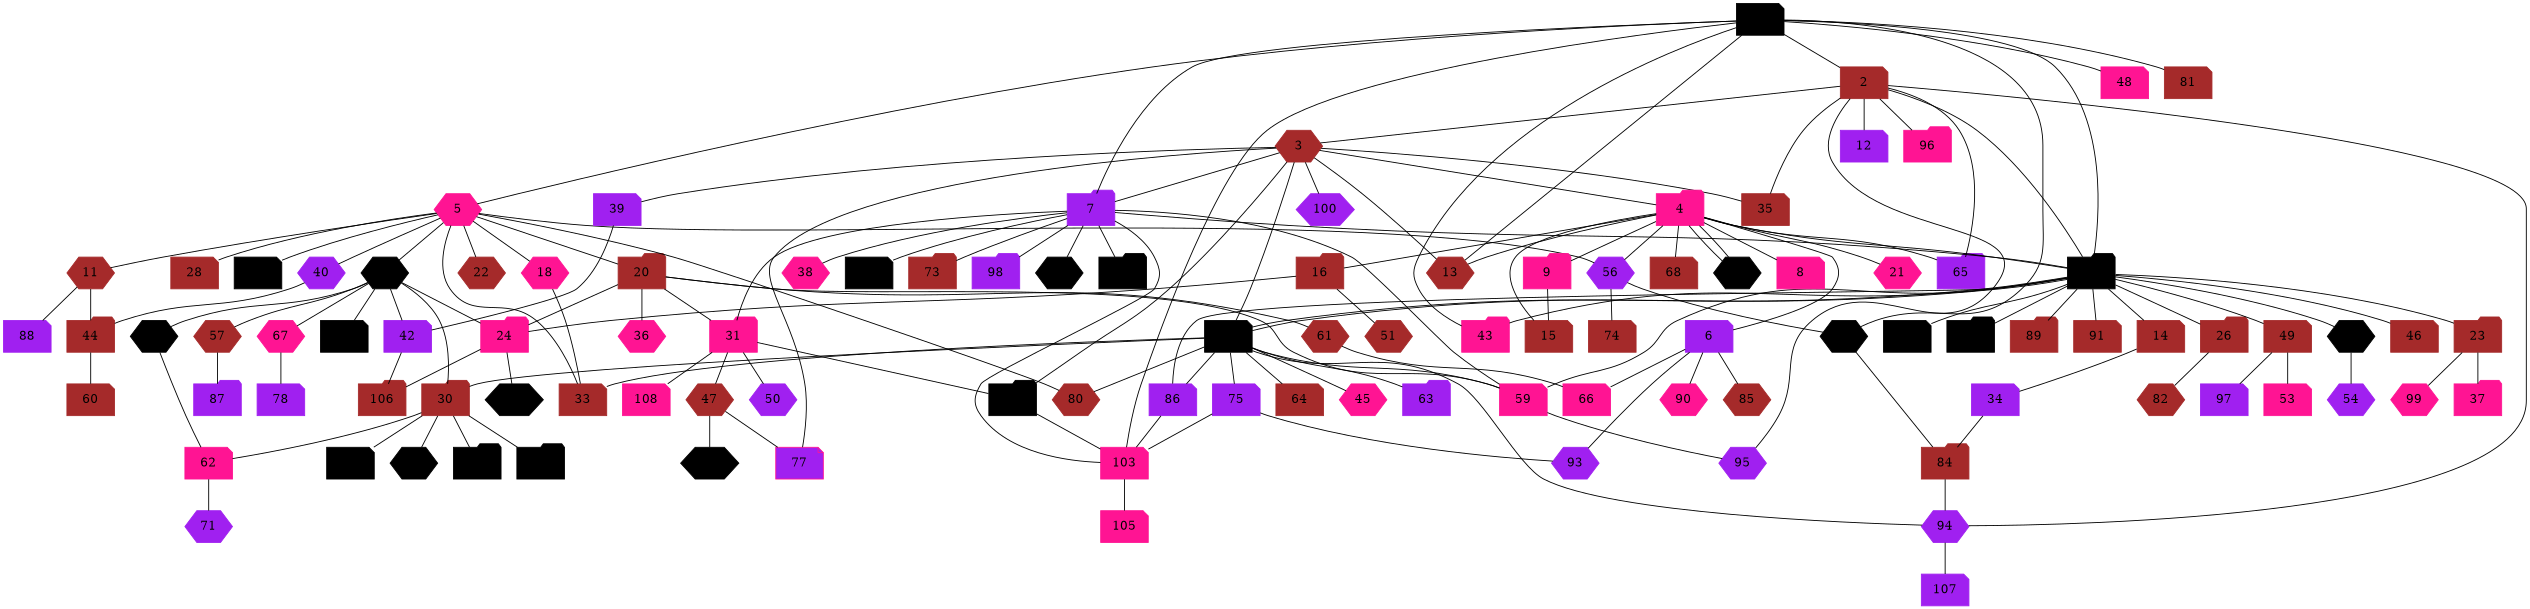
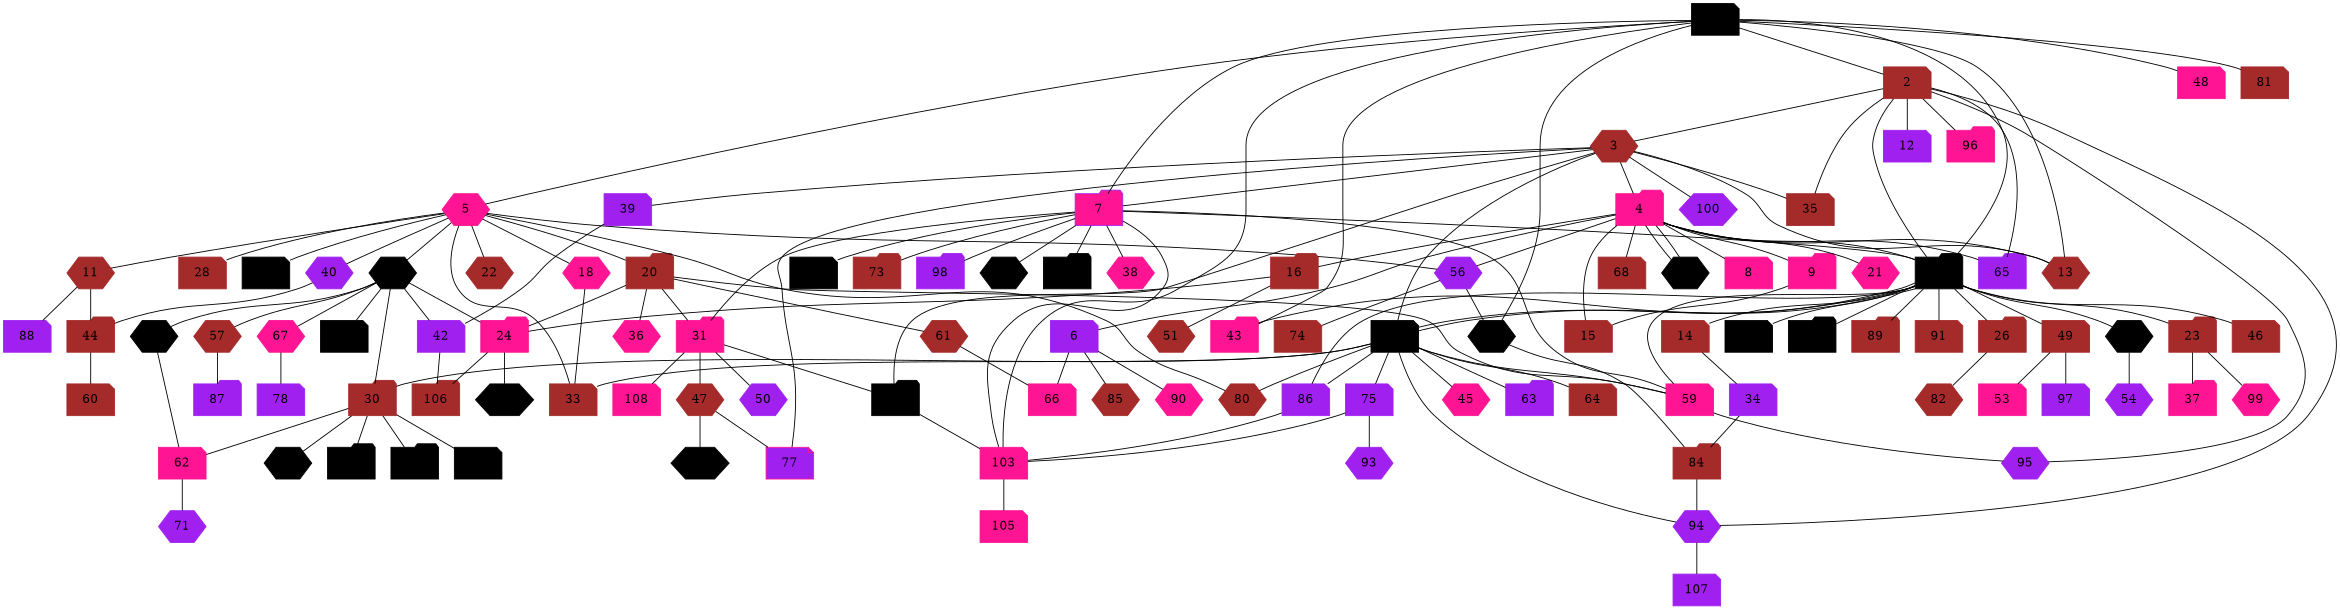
node "7": fillcolor purple -> deeppink
edge "6" -- "93": removed
